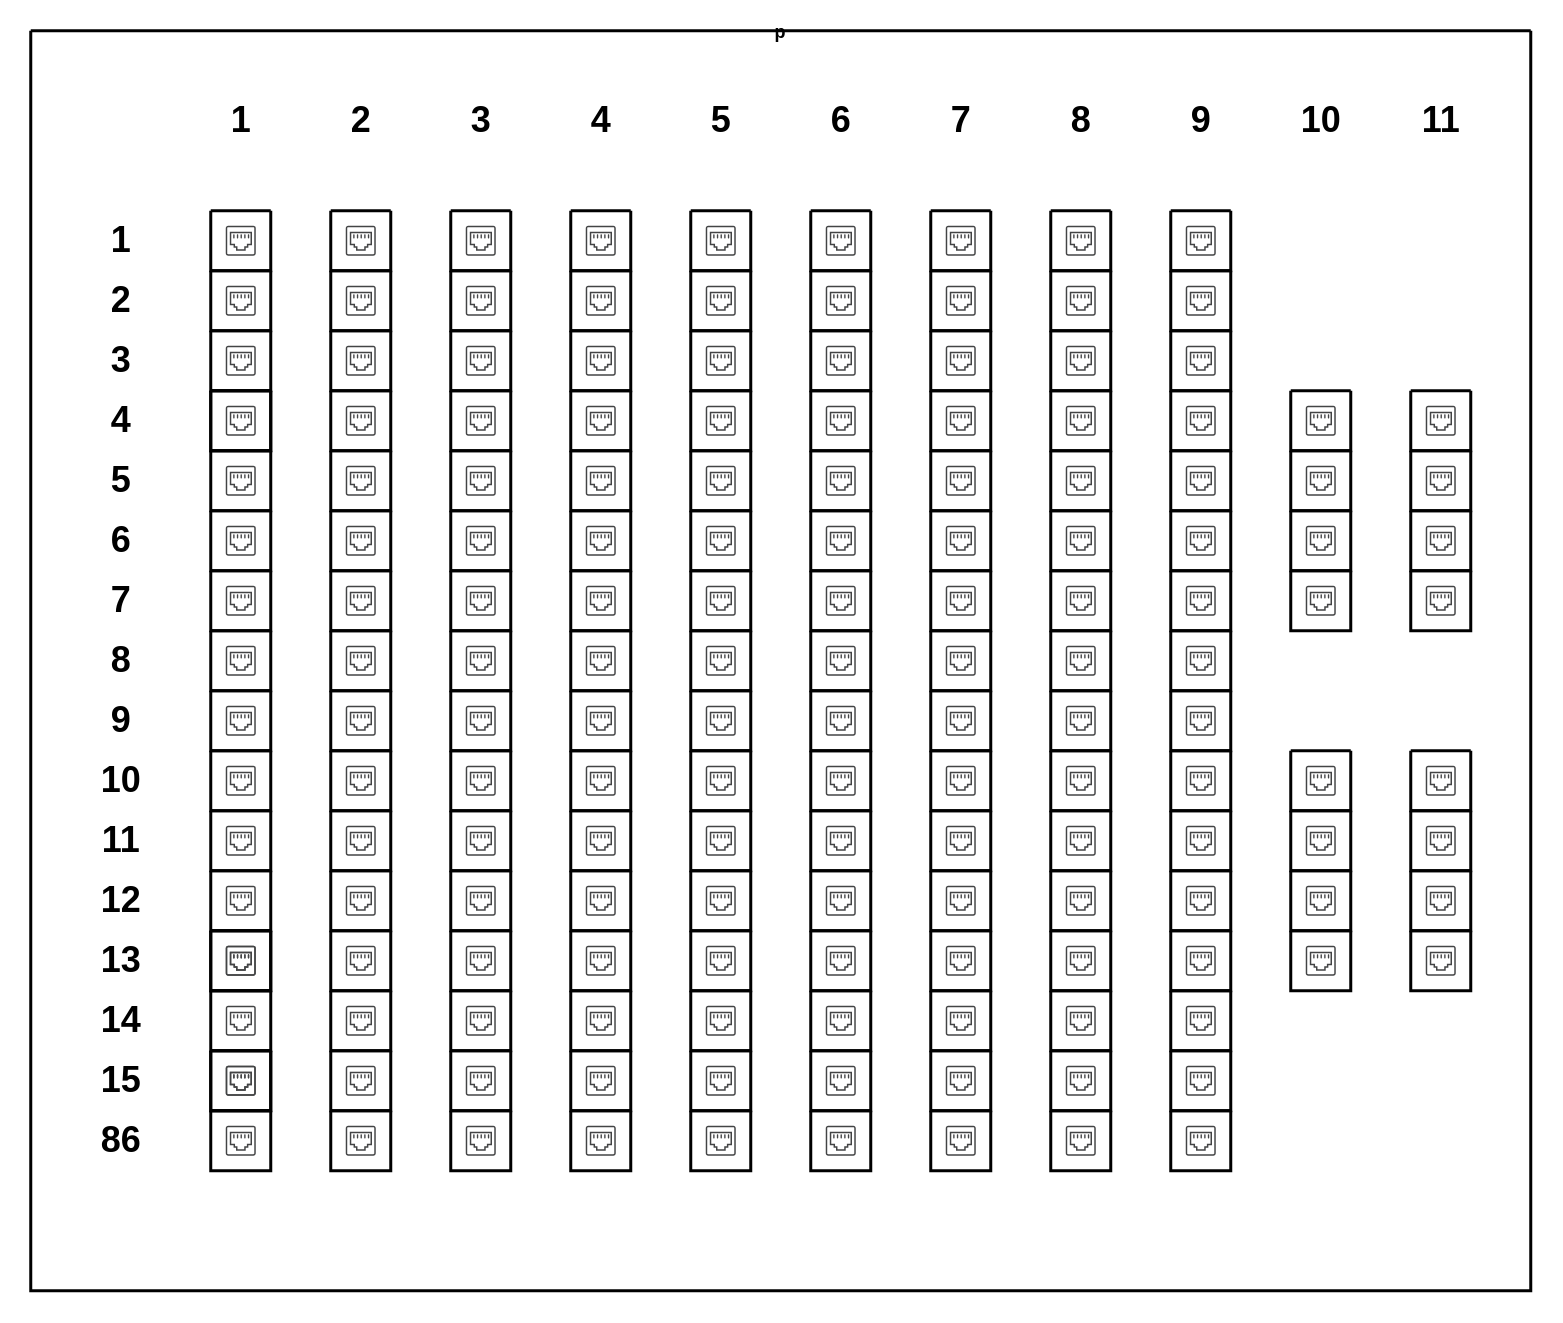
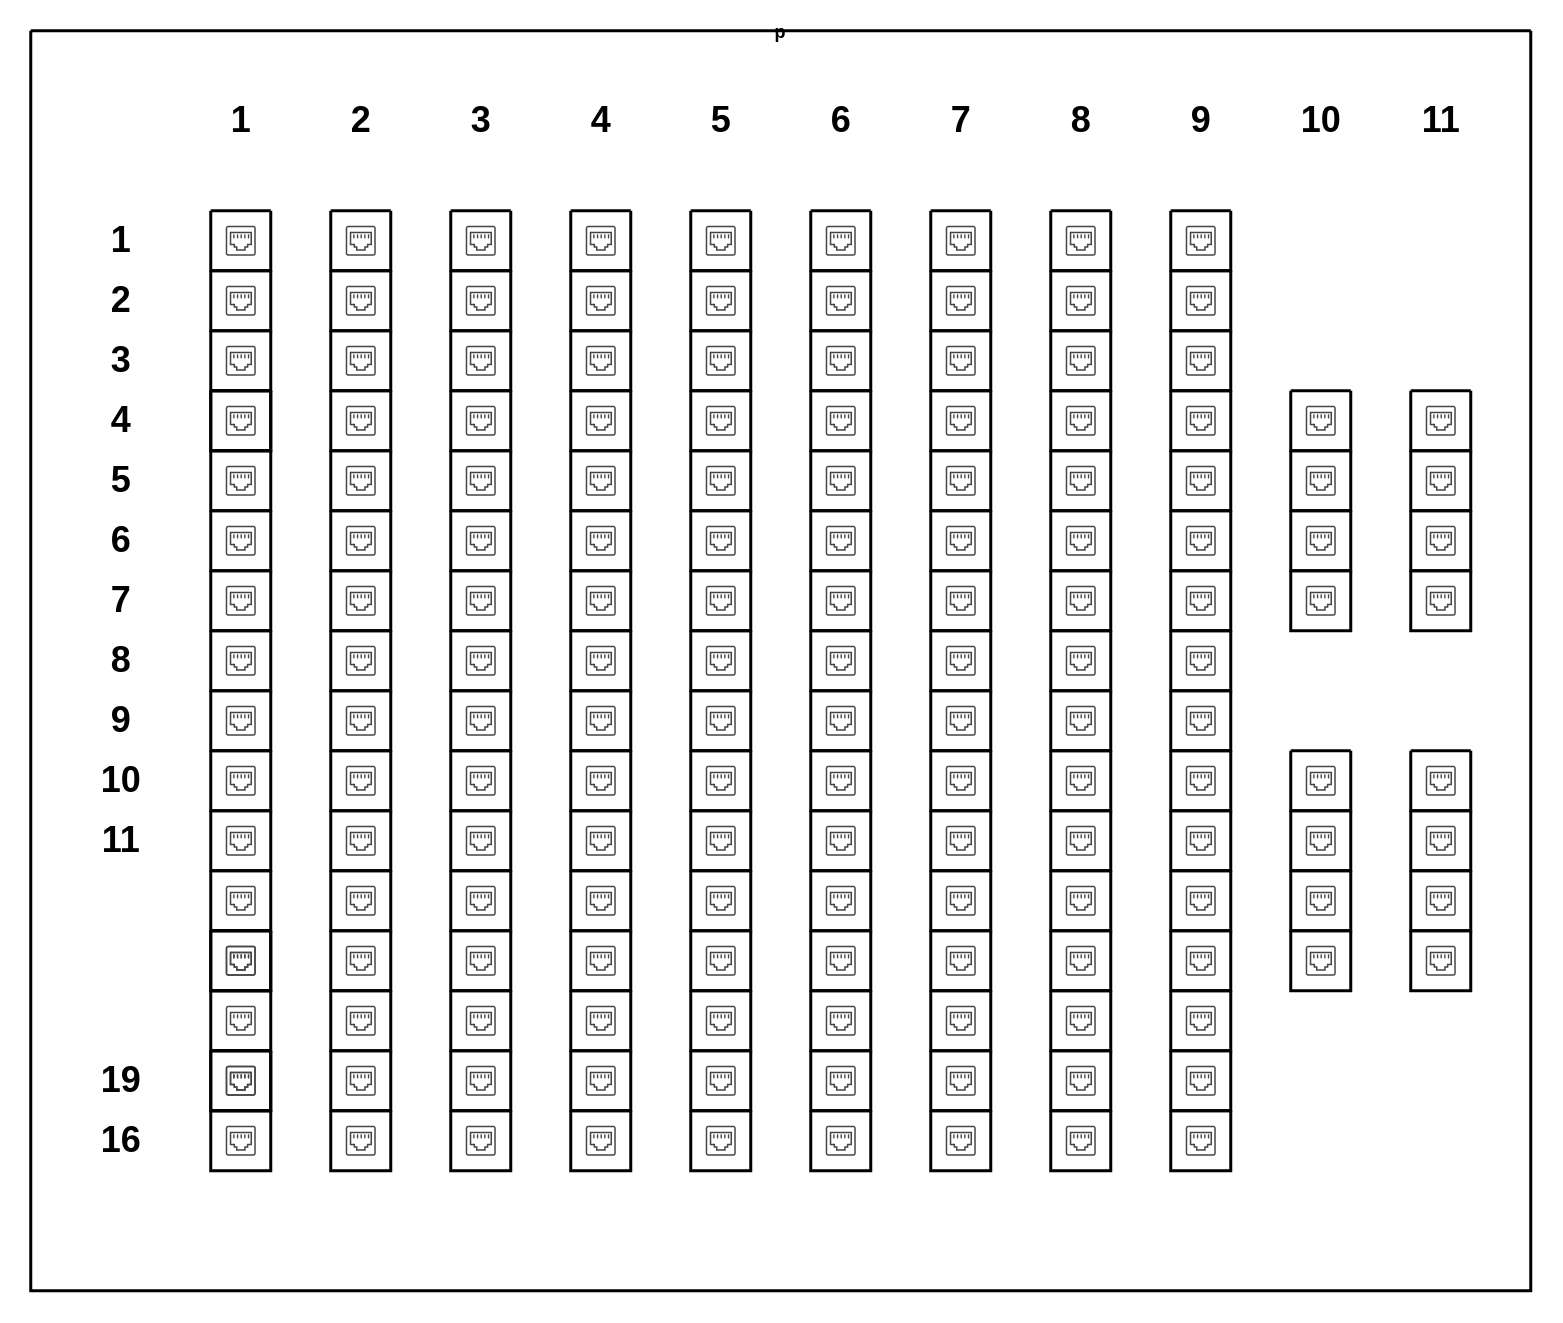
node "12": removed
node "13": removed
node "14": removed
node "15": label "15" -> "19"
node "86": label "86" -> "16"
